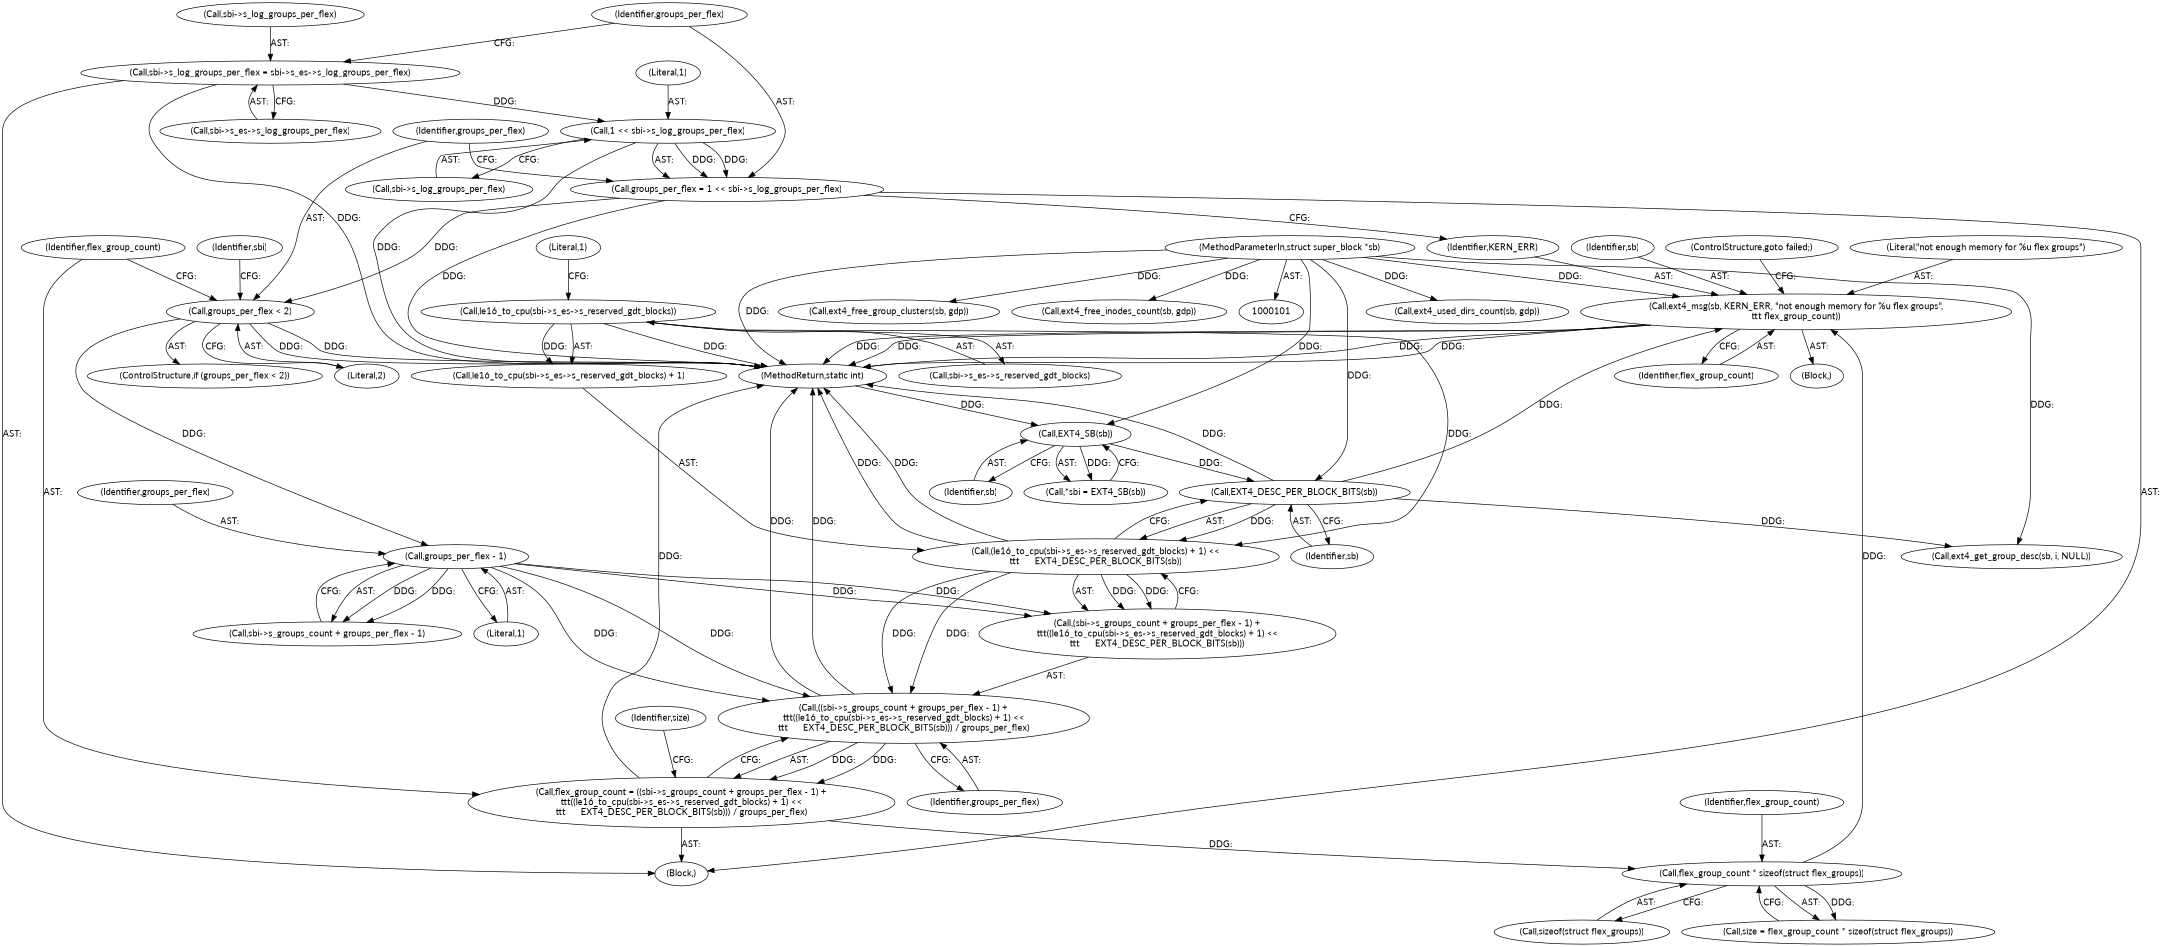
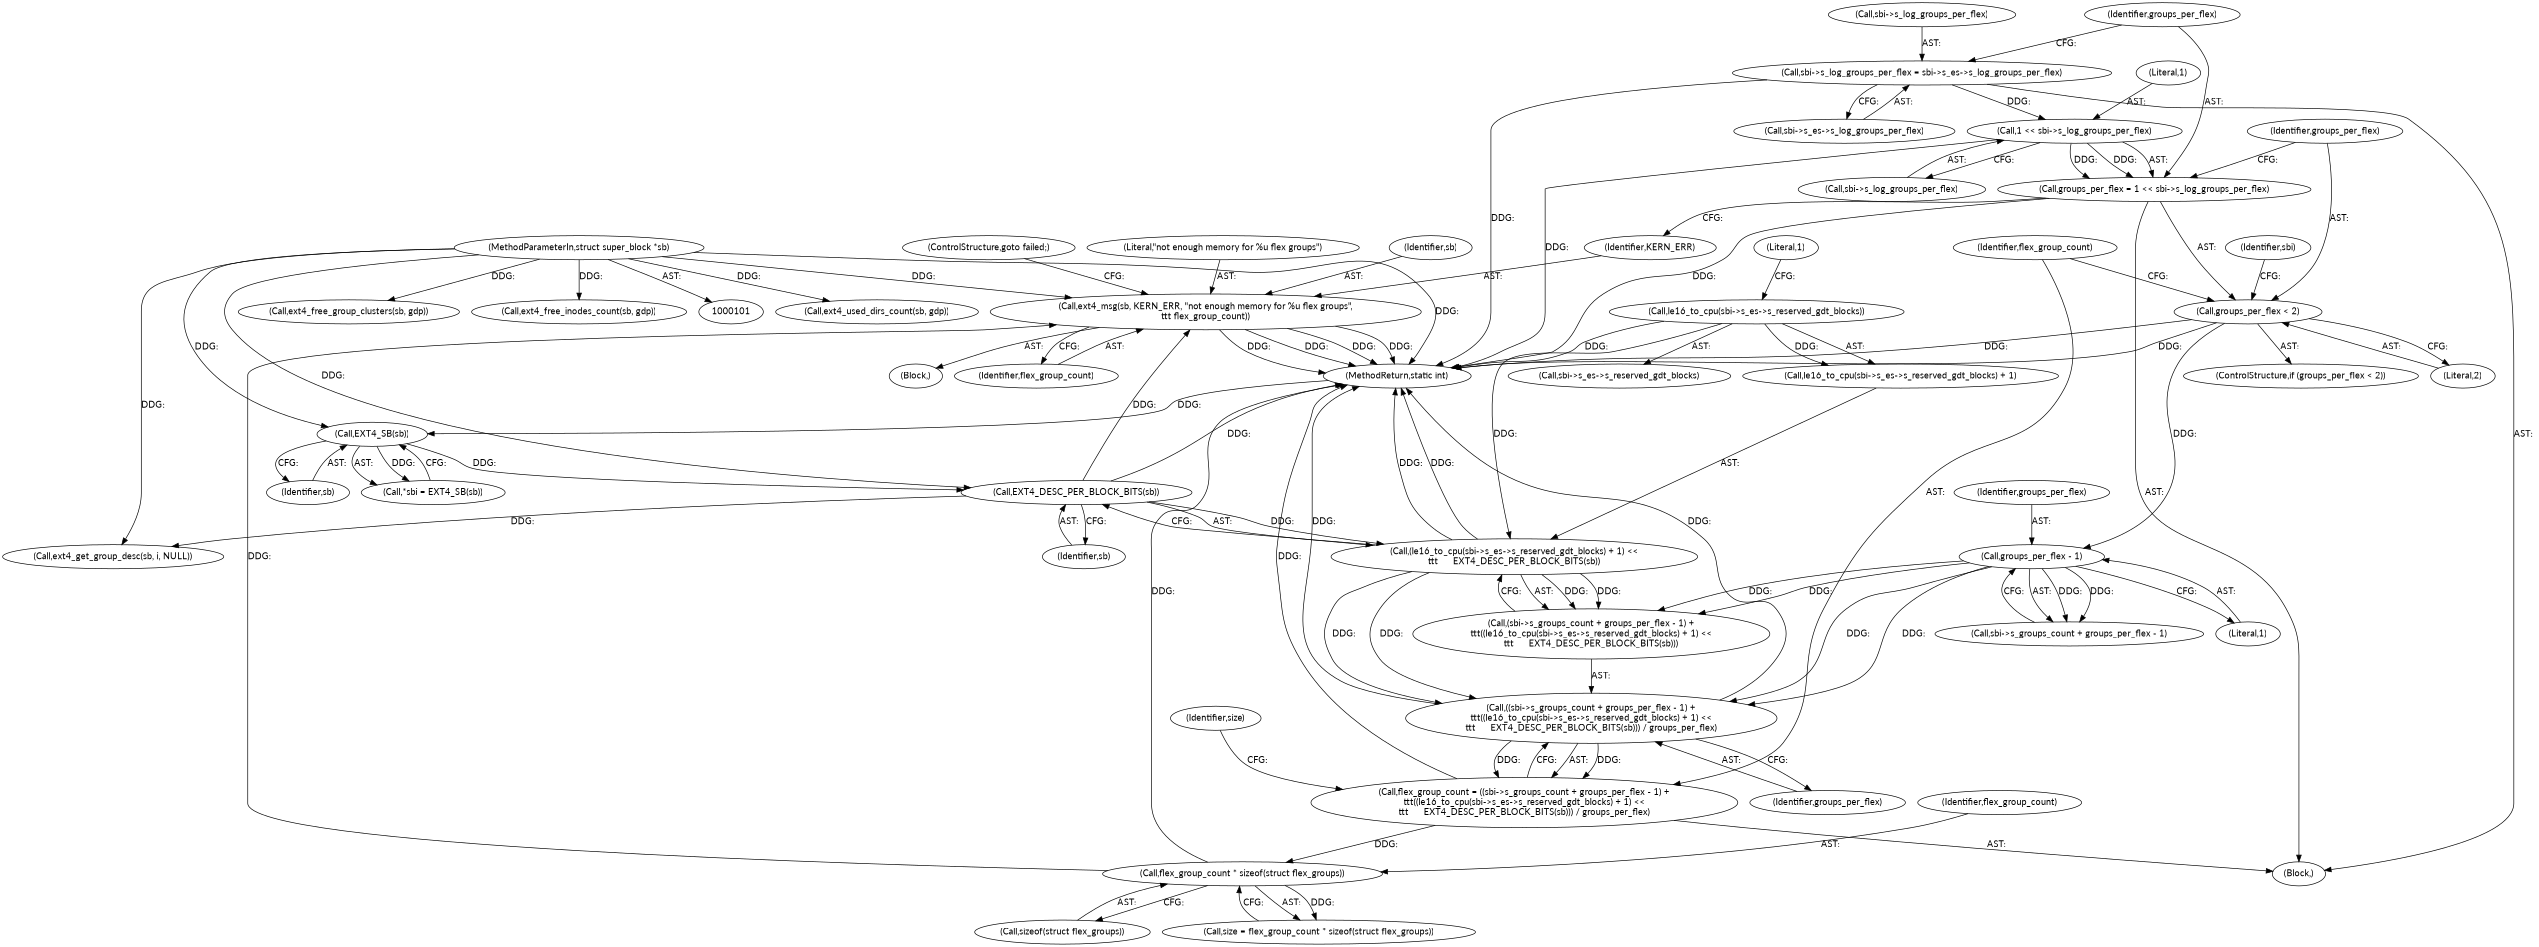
edge "(Call,groups_per_flex = 1 << sbi->s_log_groups_per_flex)" -> "(Call,groups_per_flex < 2)": label "DDG: " -> "AST: "
edge "(Call,sbi->s_es->s_reserved_gdt_blocks)" -> "(Call,le16_to_cpu(sbi->s_es->s_reserved_gdt_blocks))": removed, label "AST:"
edge "(Call,flex_group_count * sizeof(struct flex_groups))" -> "(MethodReturn,static int)": added, label "DDG:"
